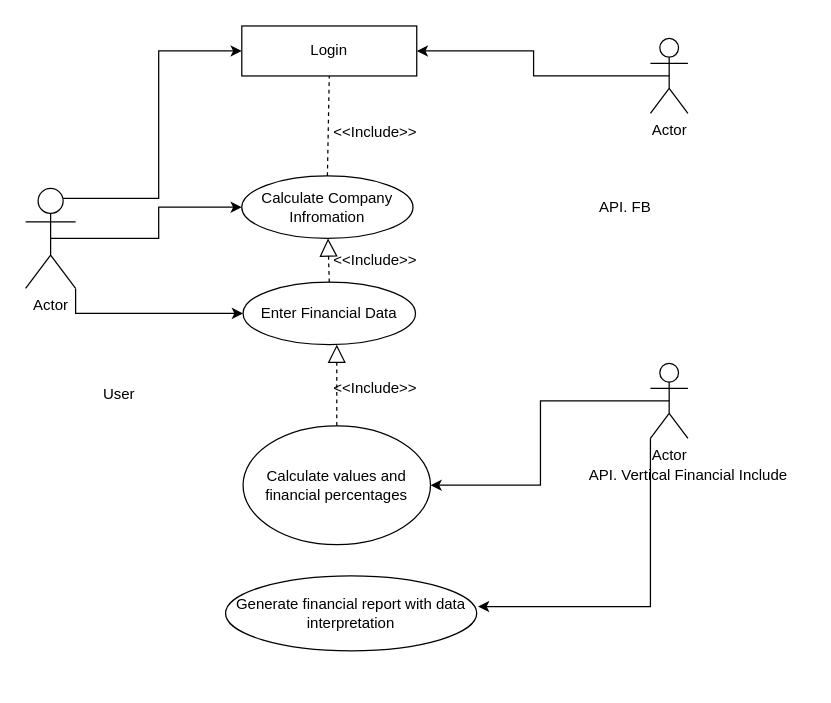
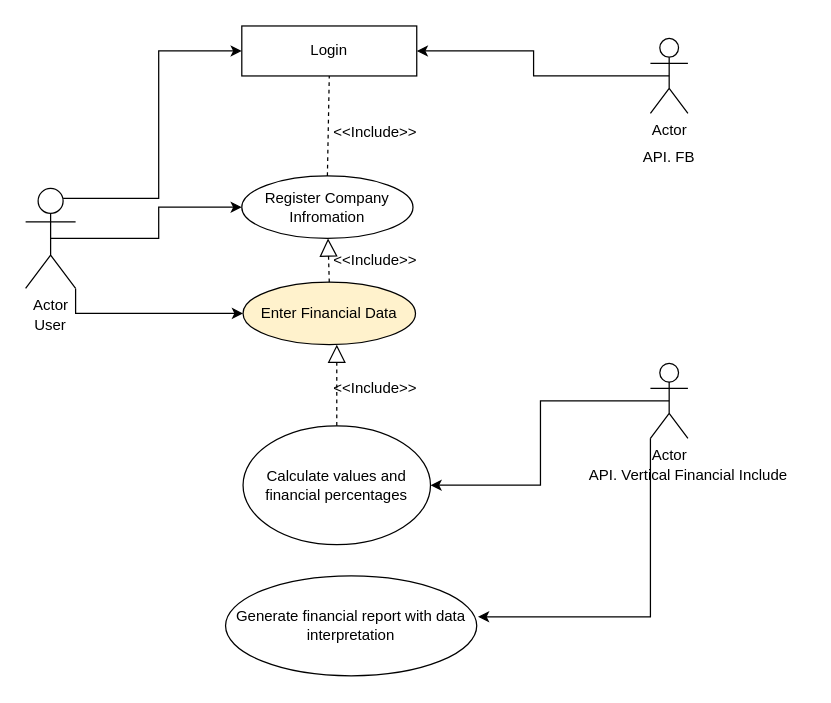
node "Calculate Company Infromation": label "Calculate Company Infromation" -> "Register Company Infromation"
node "API. FB": moved (626, 207) -> (669, 157)
node "Enter Financial Data": fillcolor #ffffff -> #fff2cc
node "User": moved (119, 394) -> (51, 326)
node "Generate financial report with data interpretation": size 251x75 -> 251x100
